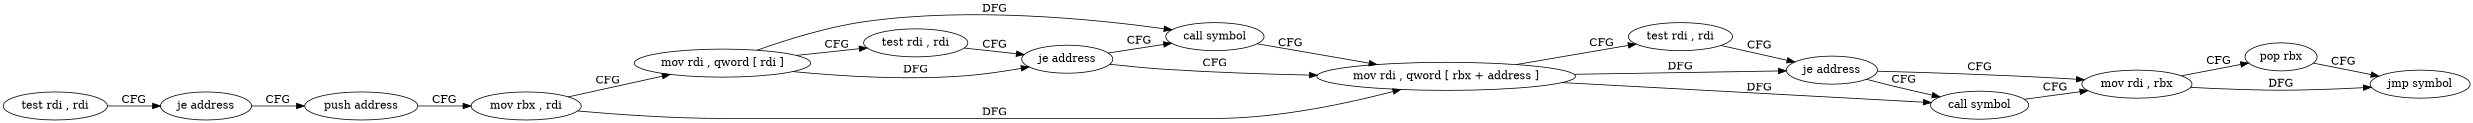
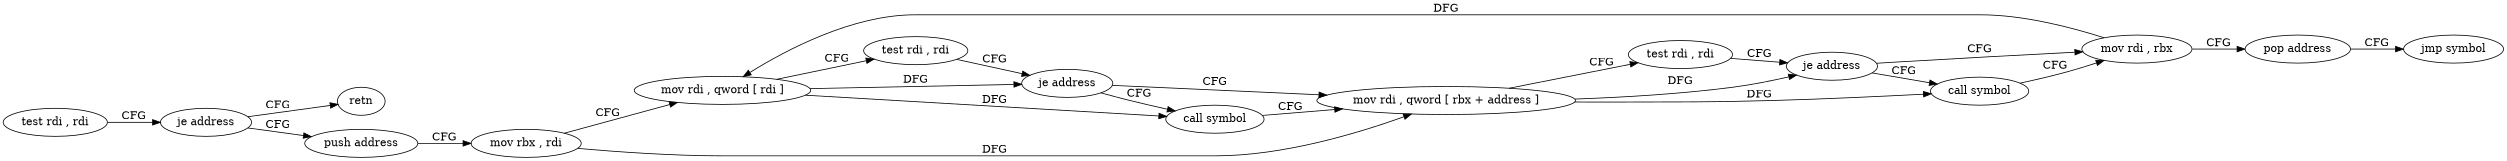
node "pop rbx": label "pop rbx" -> "pop address"
edge "mov rdi , rbx" -> "jmp symbol": now "mov rdi , rbx" -> "mov rdi , qword [ rdi ]"
node "retn": added
